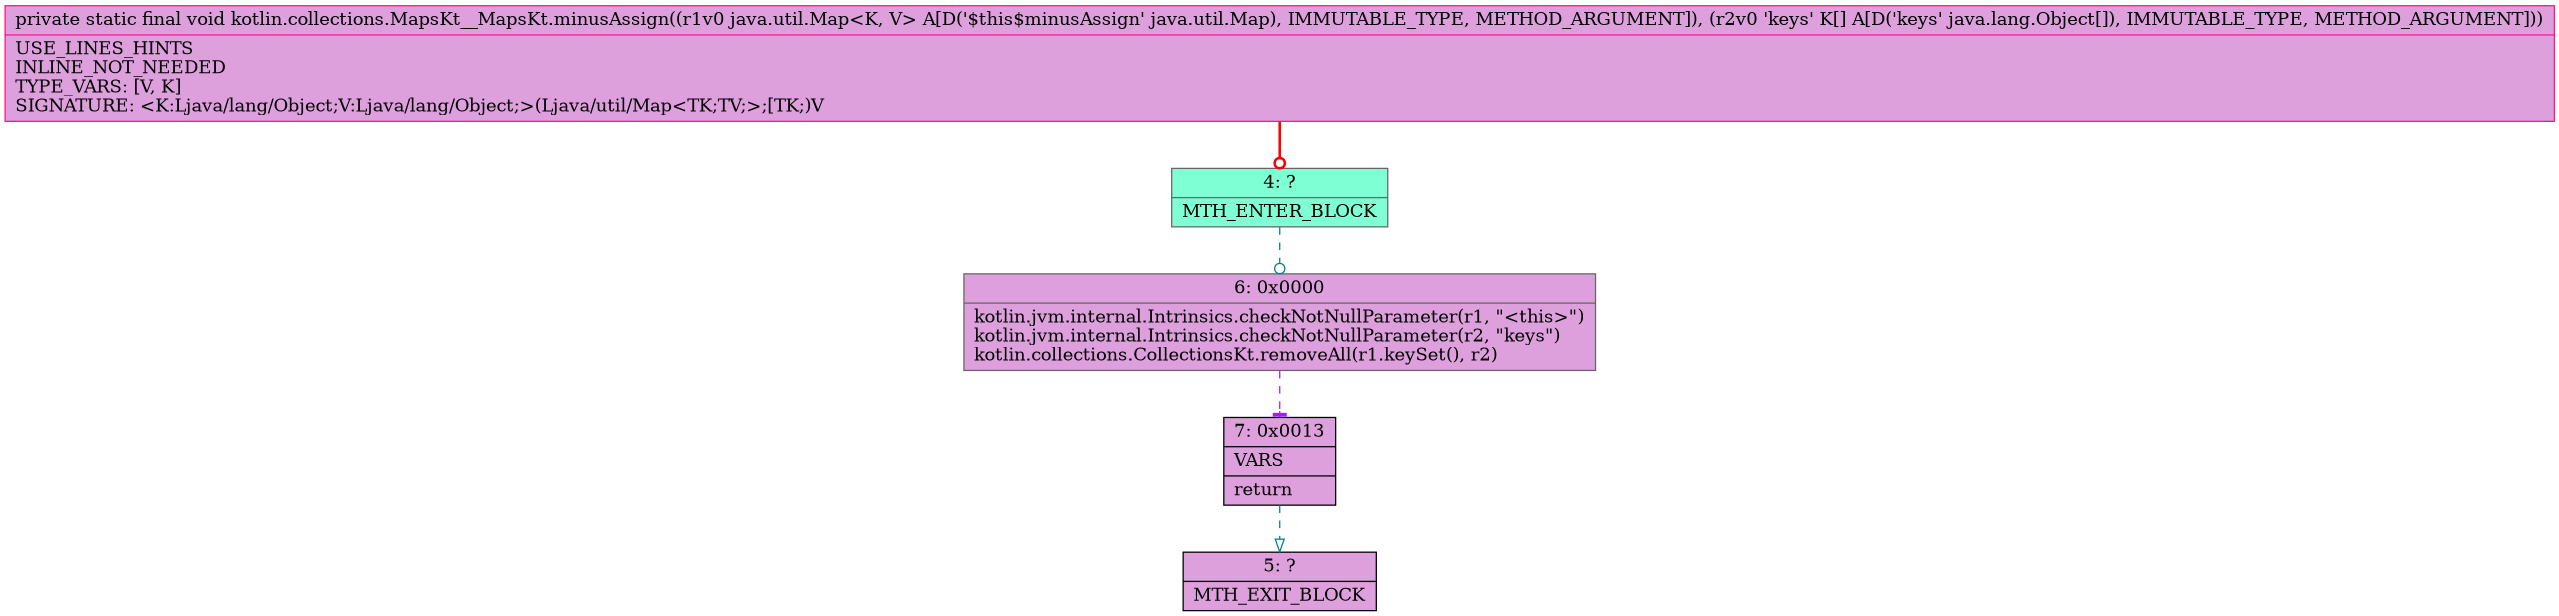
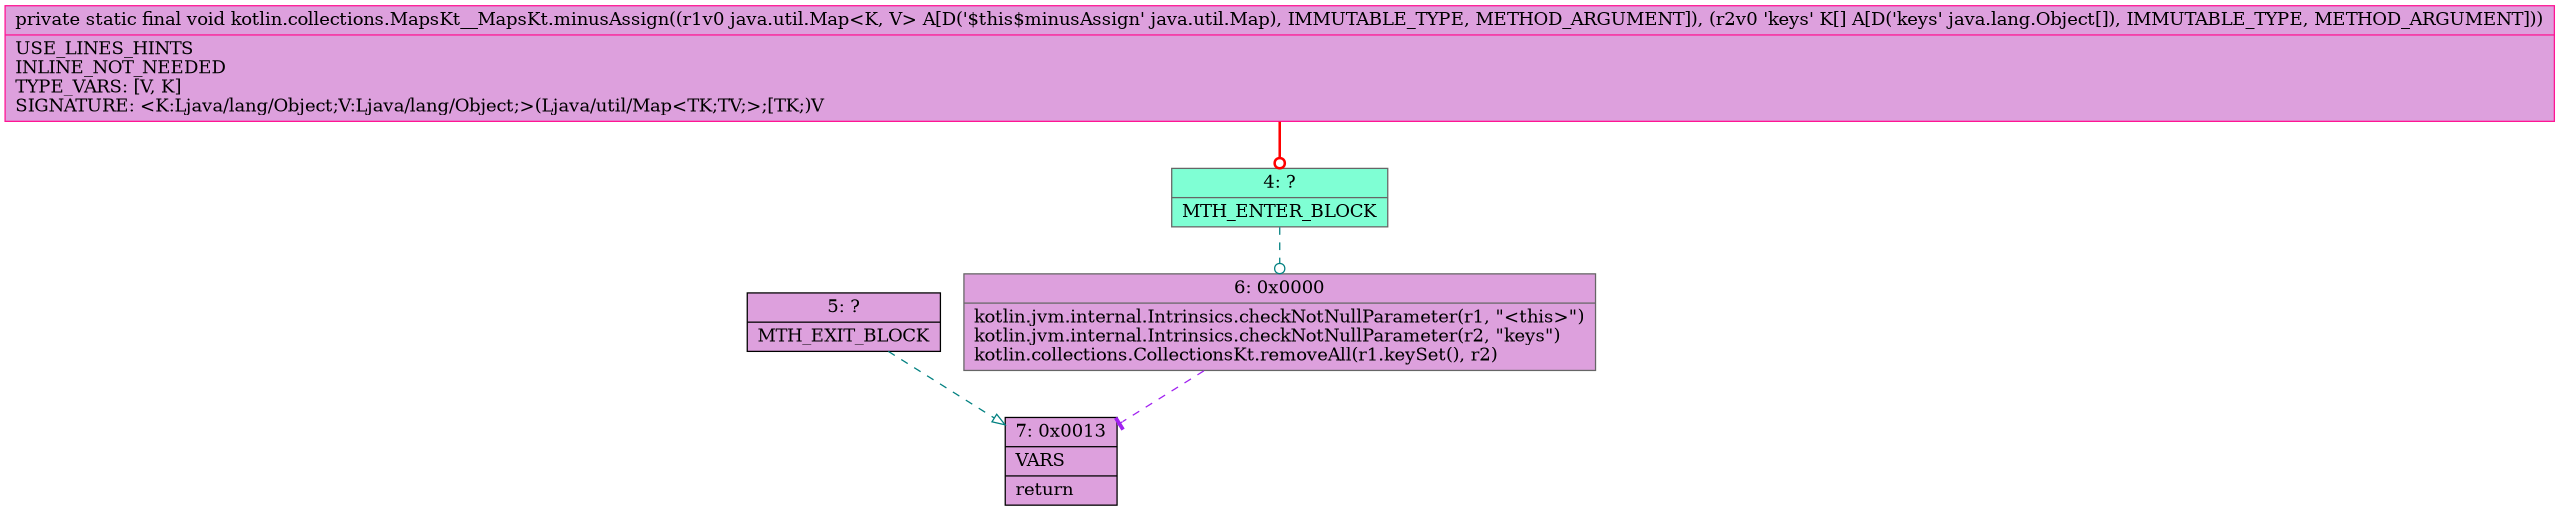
edge "7: 0x0013" -> "5: ?": reversed
